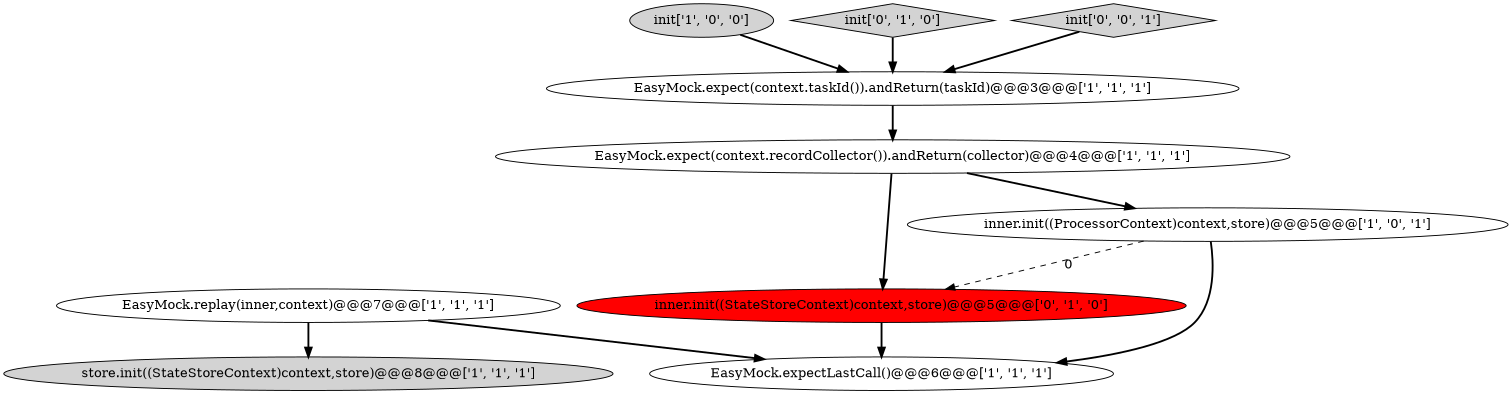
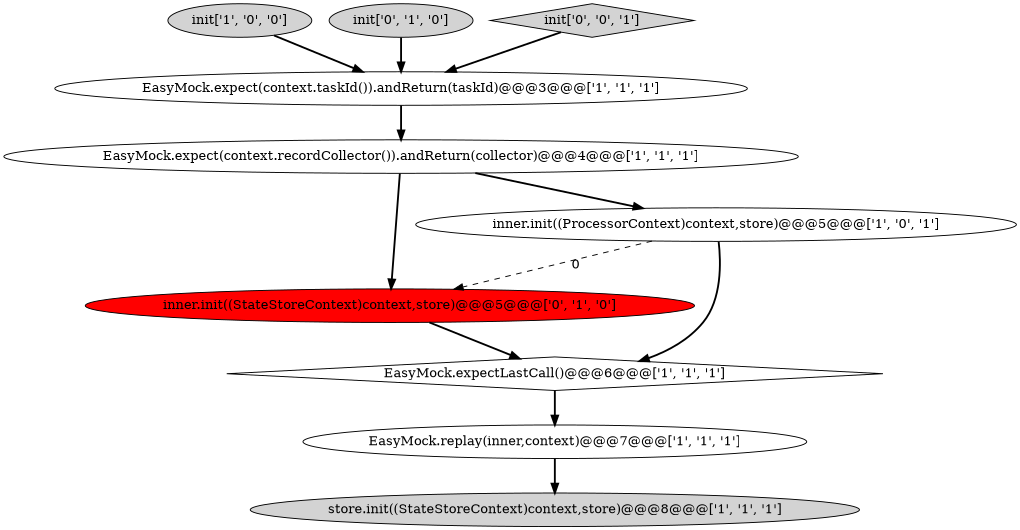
node "init['0', '1', '0']": shape diamond -> ellipse
edge "EasyMock.replay(inner,context)@@@7@@@['1', '1', '1']" -> "EasyMock.expectLastCall()@@@6@@@['1', '1', '1']": reversed
node "EasyMock.expectLastCall()@@@6@@@['1', '1', '1']": shape ellipse -> diamond
